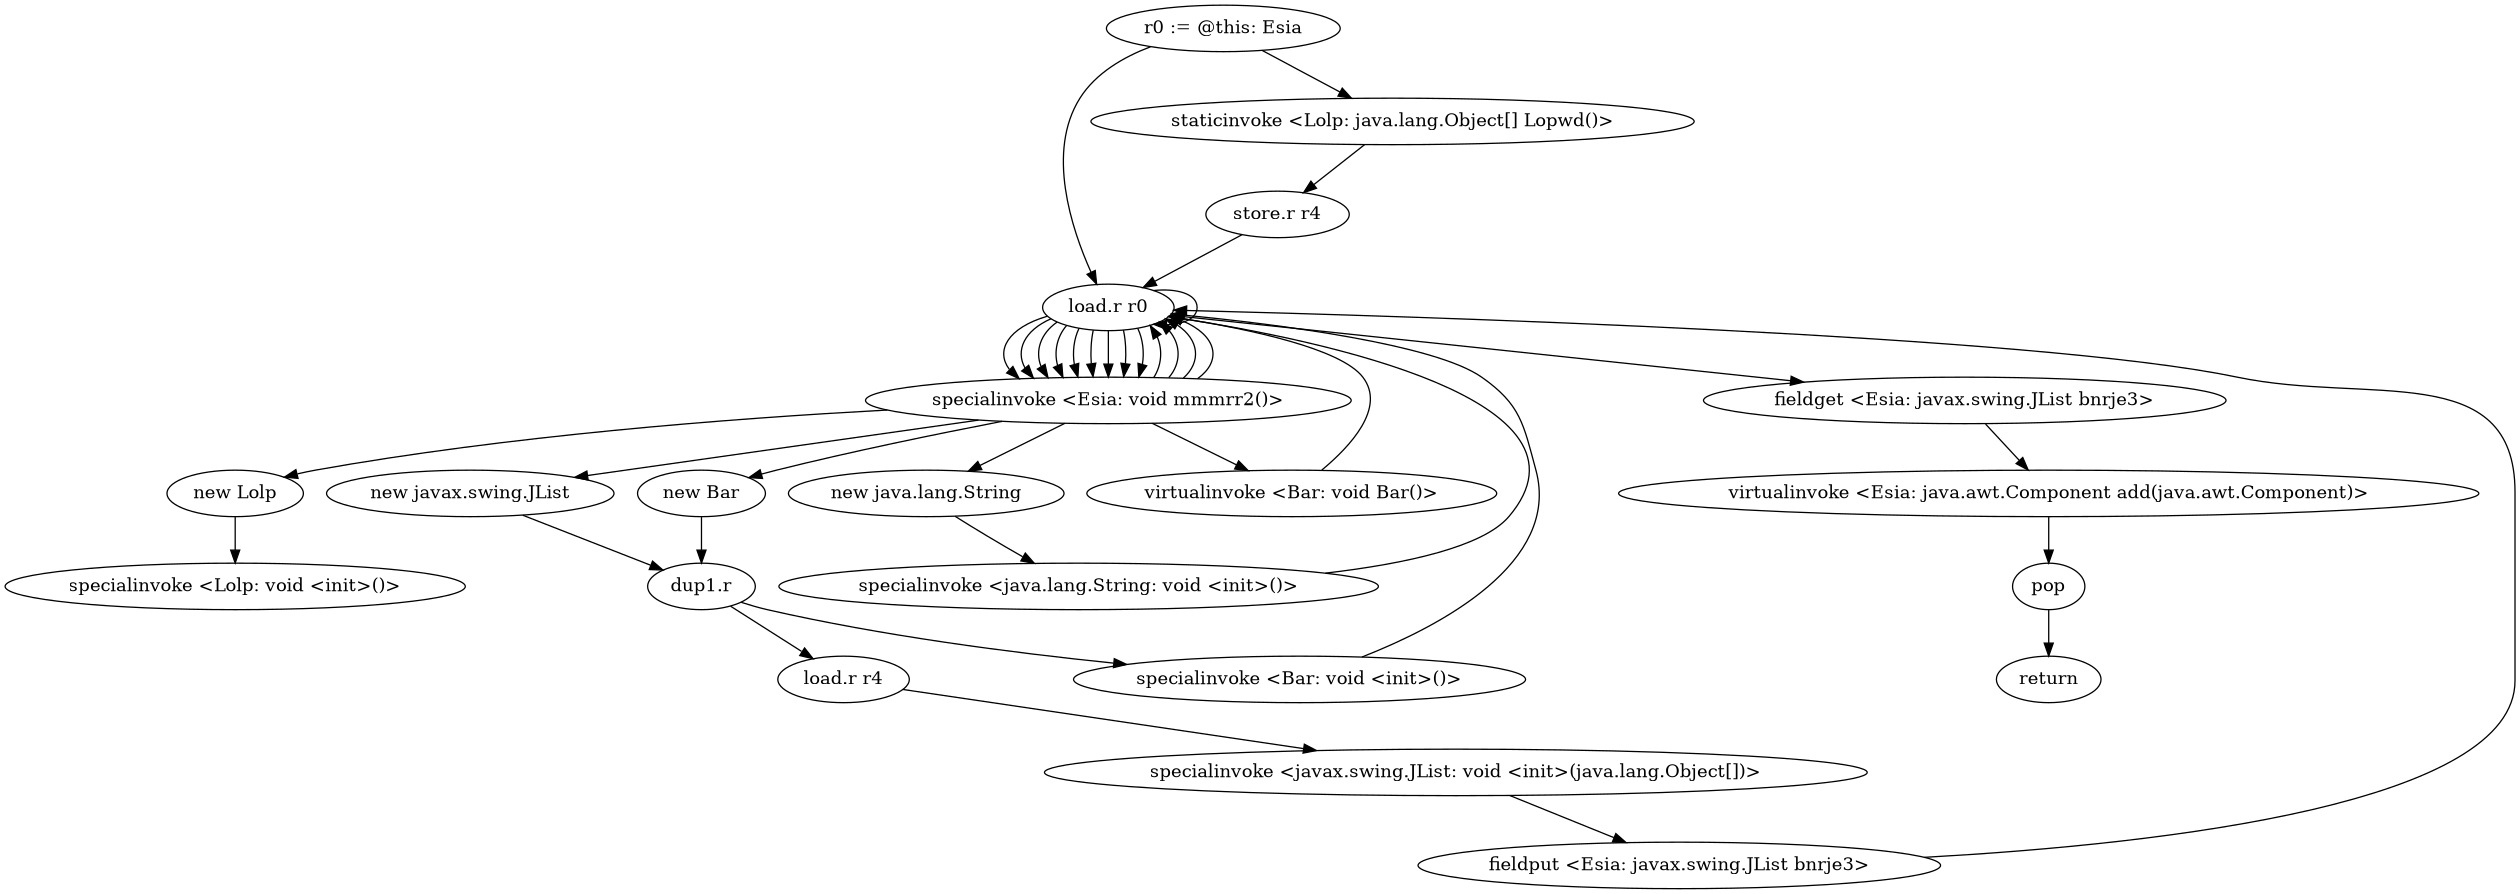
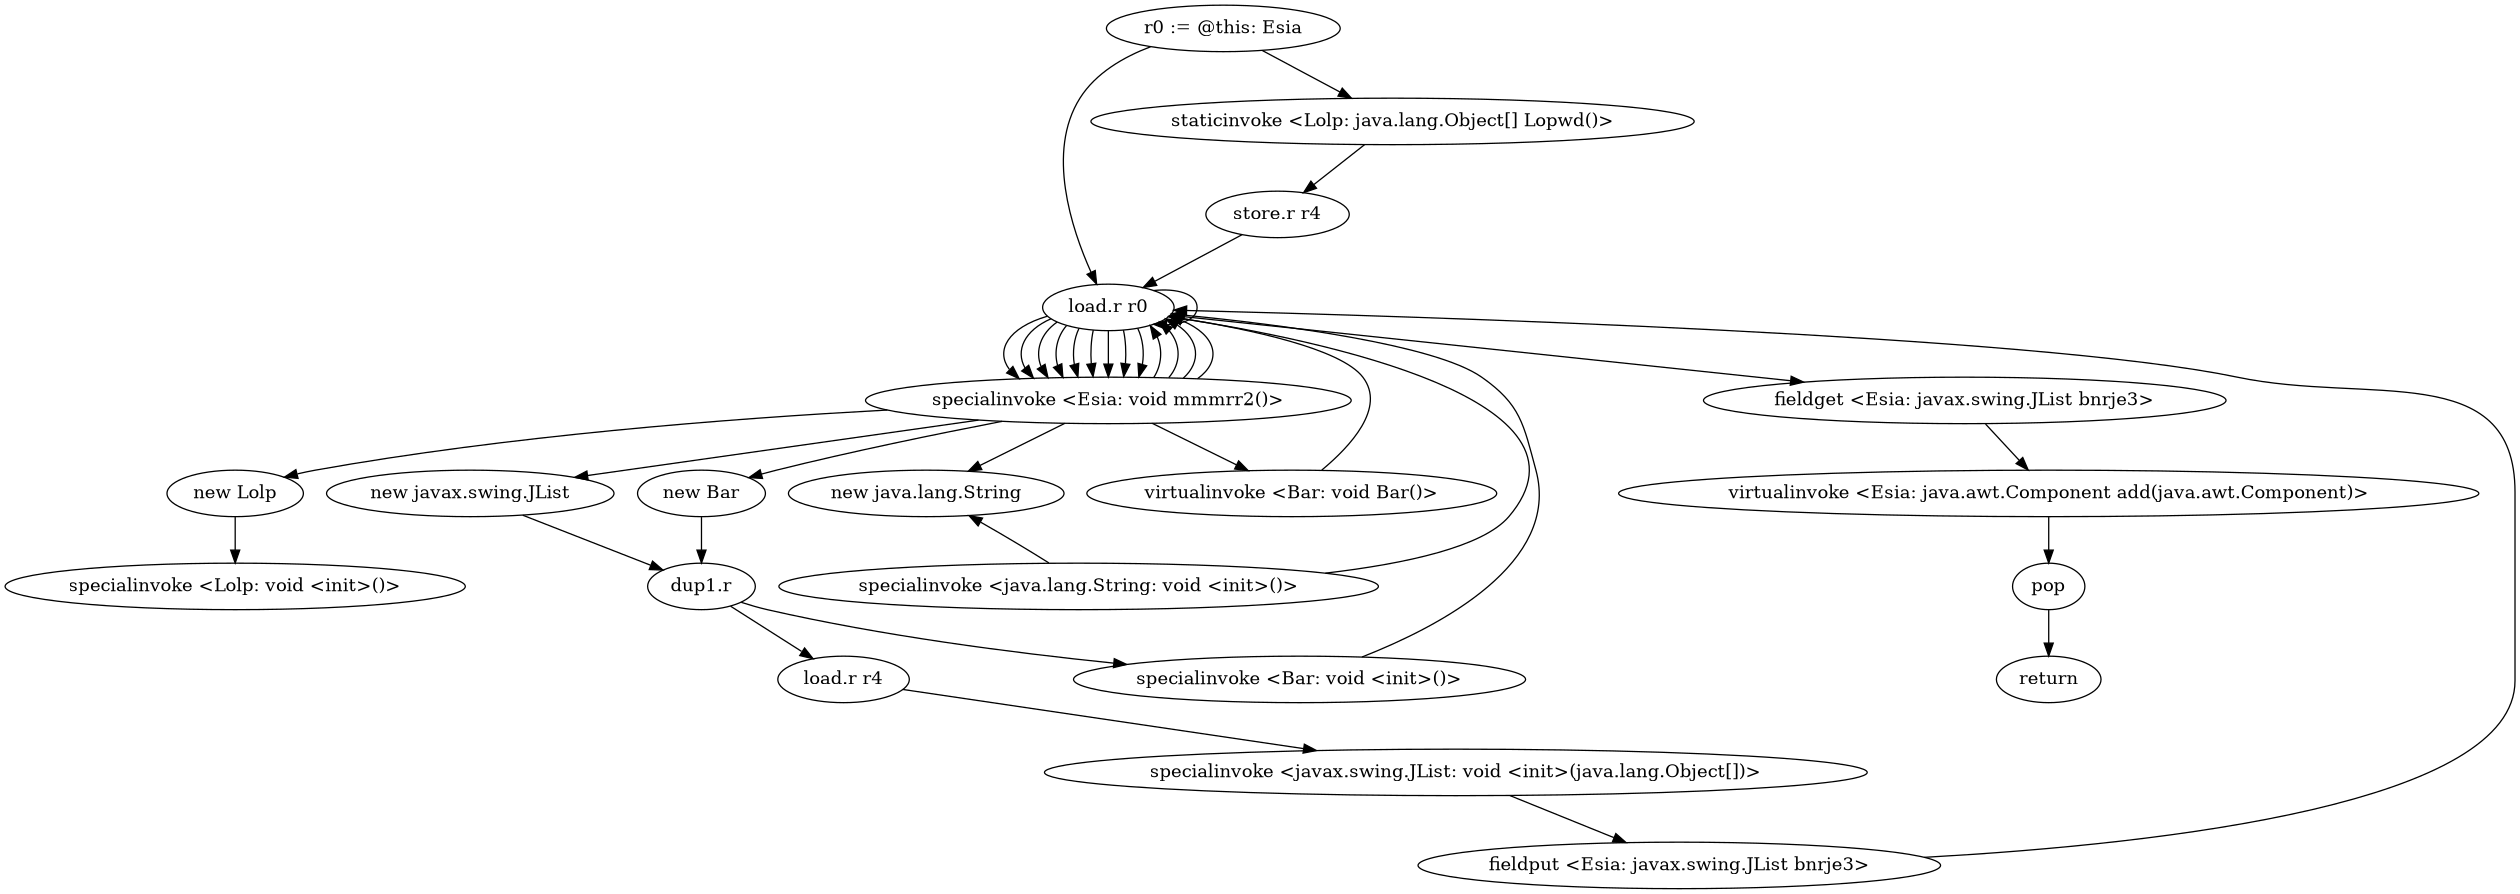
edge "new java.lang.String" -> "specialinvoke <java.lang.String: void <init>()>": reversed
